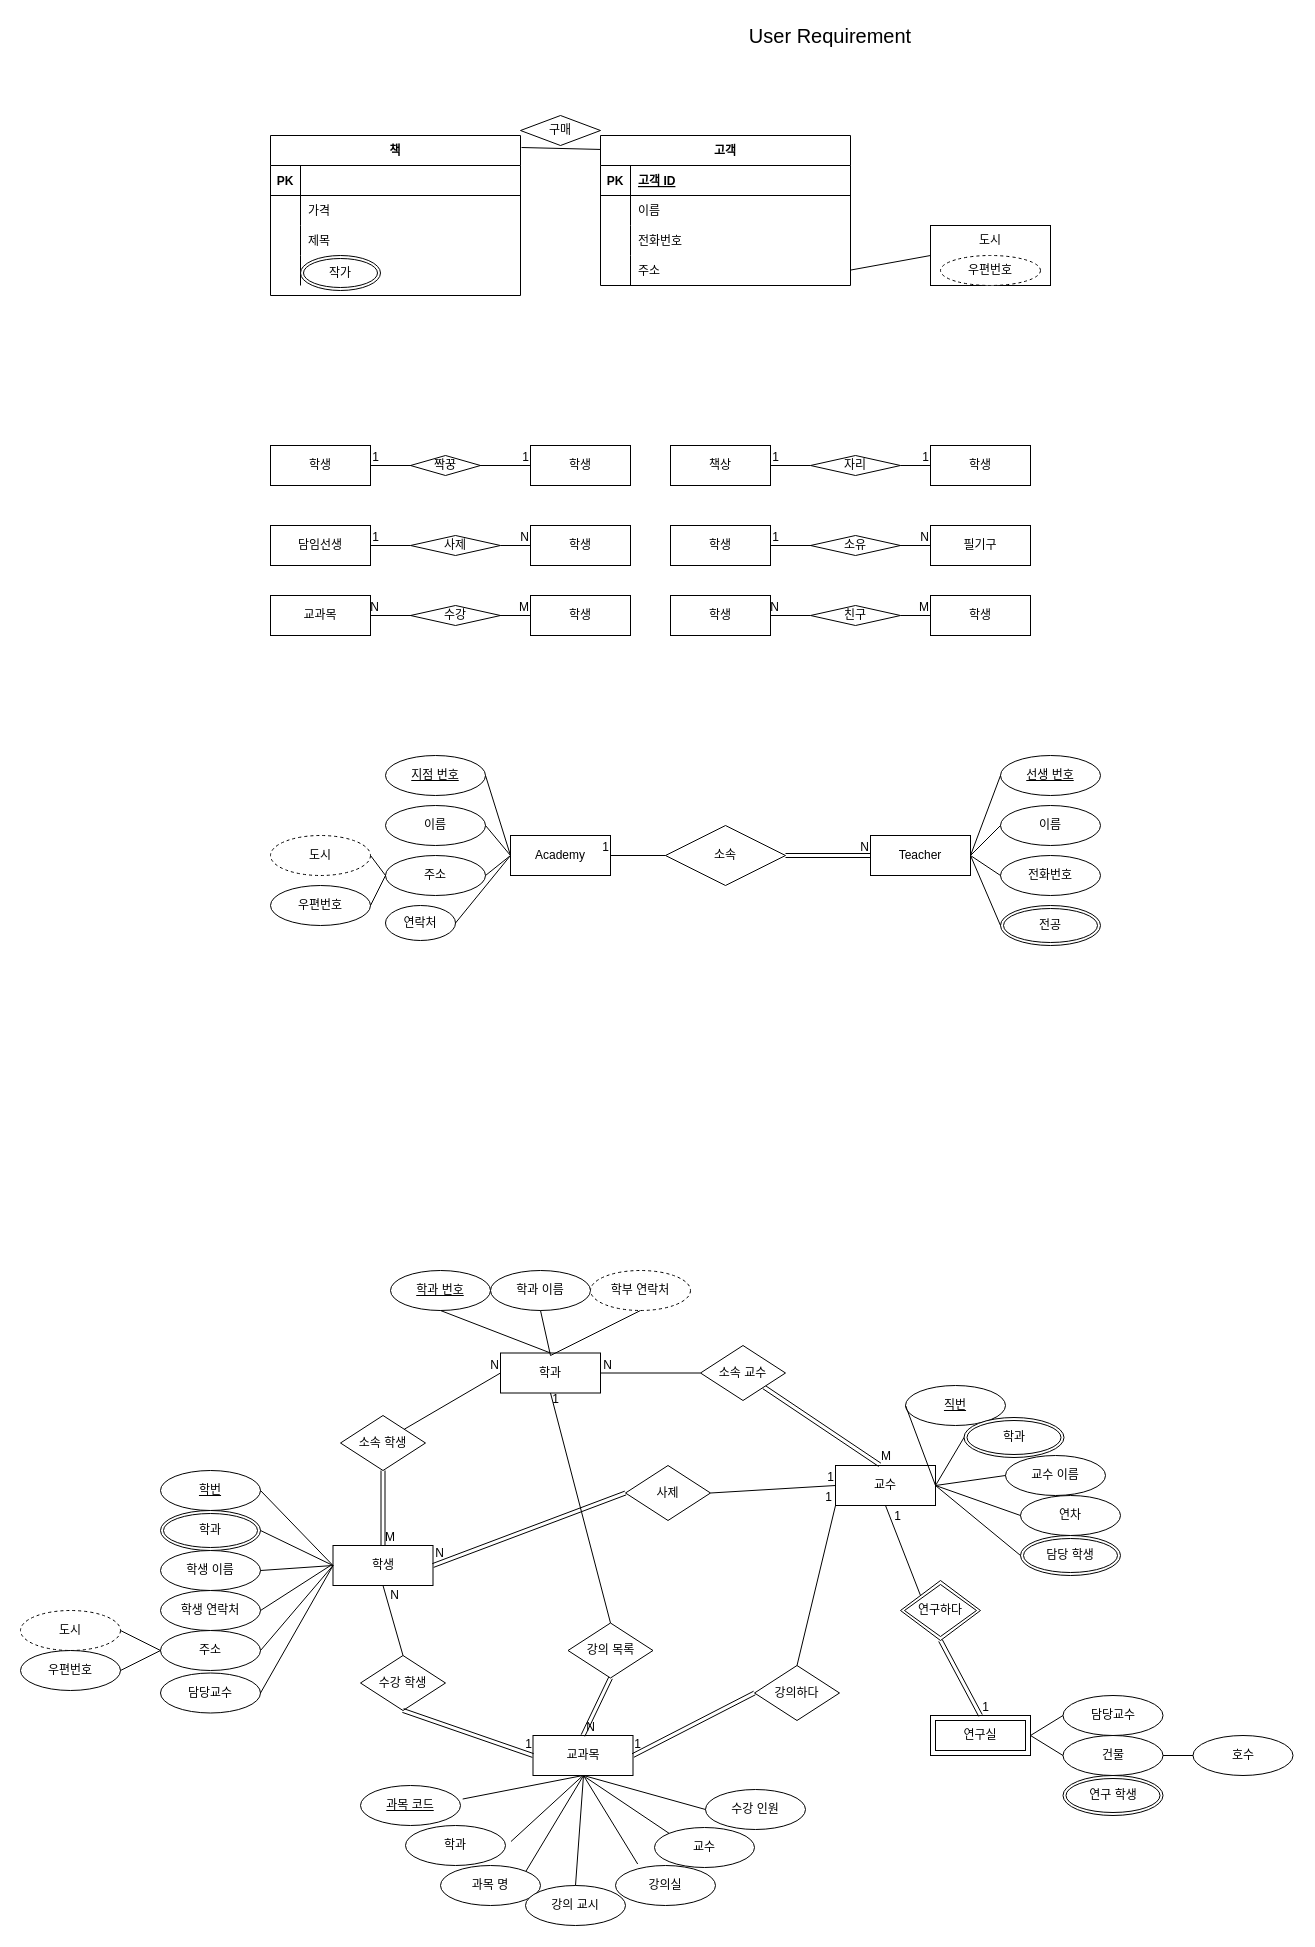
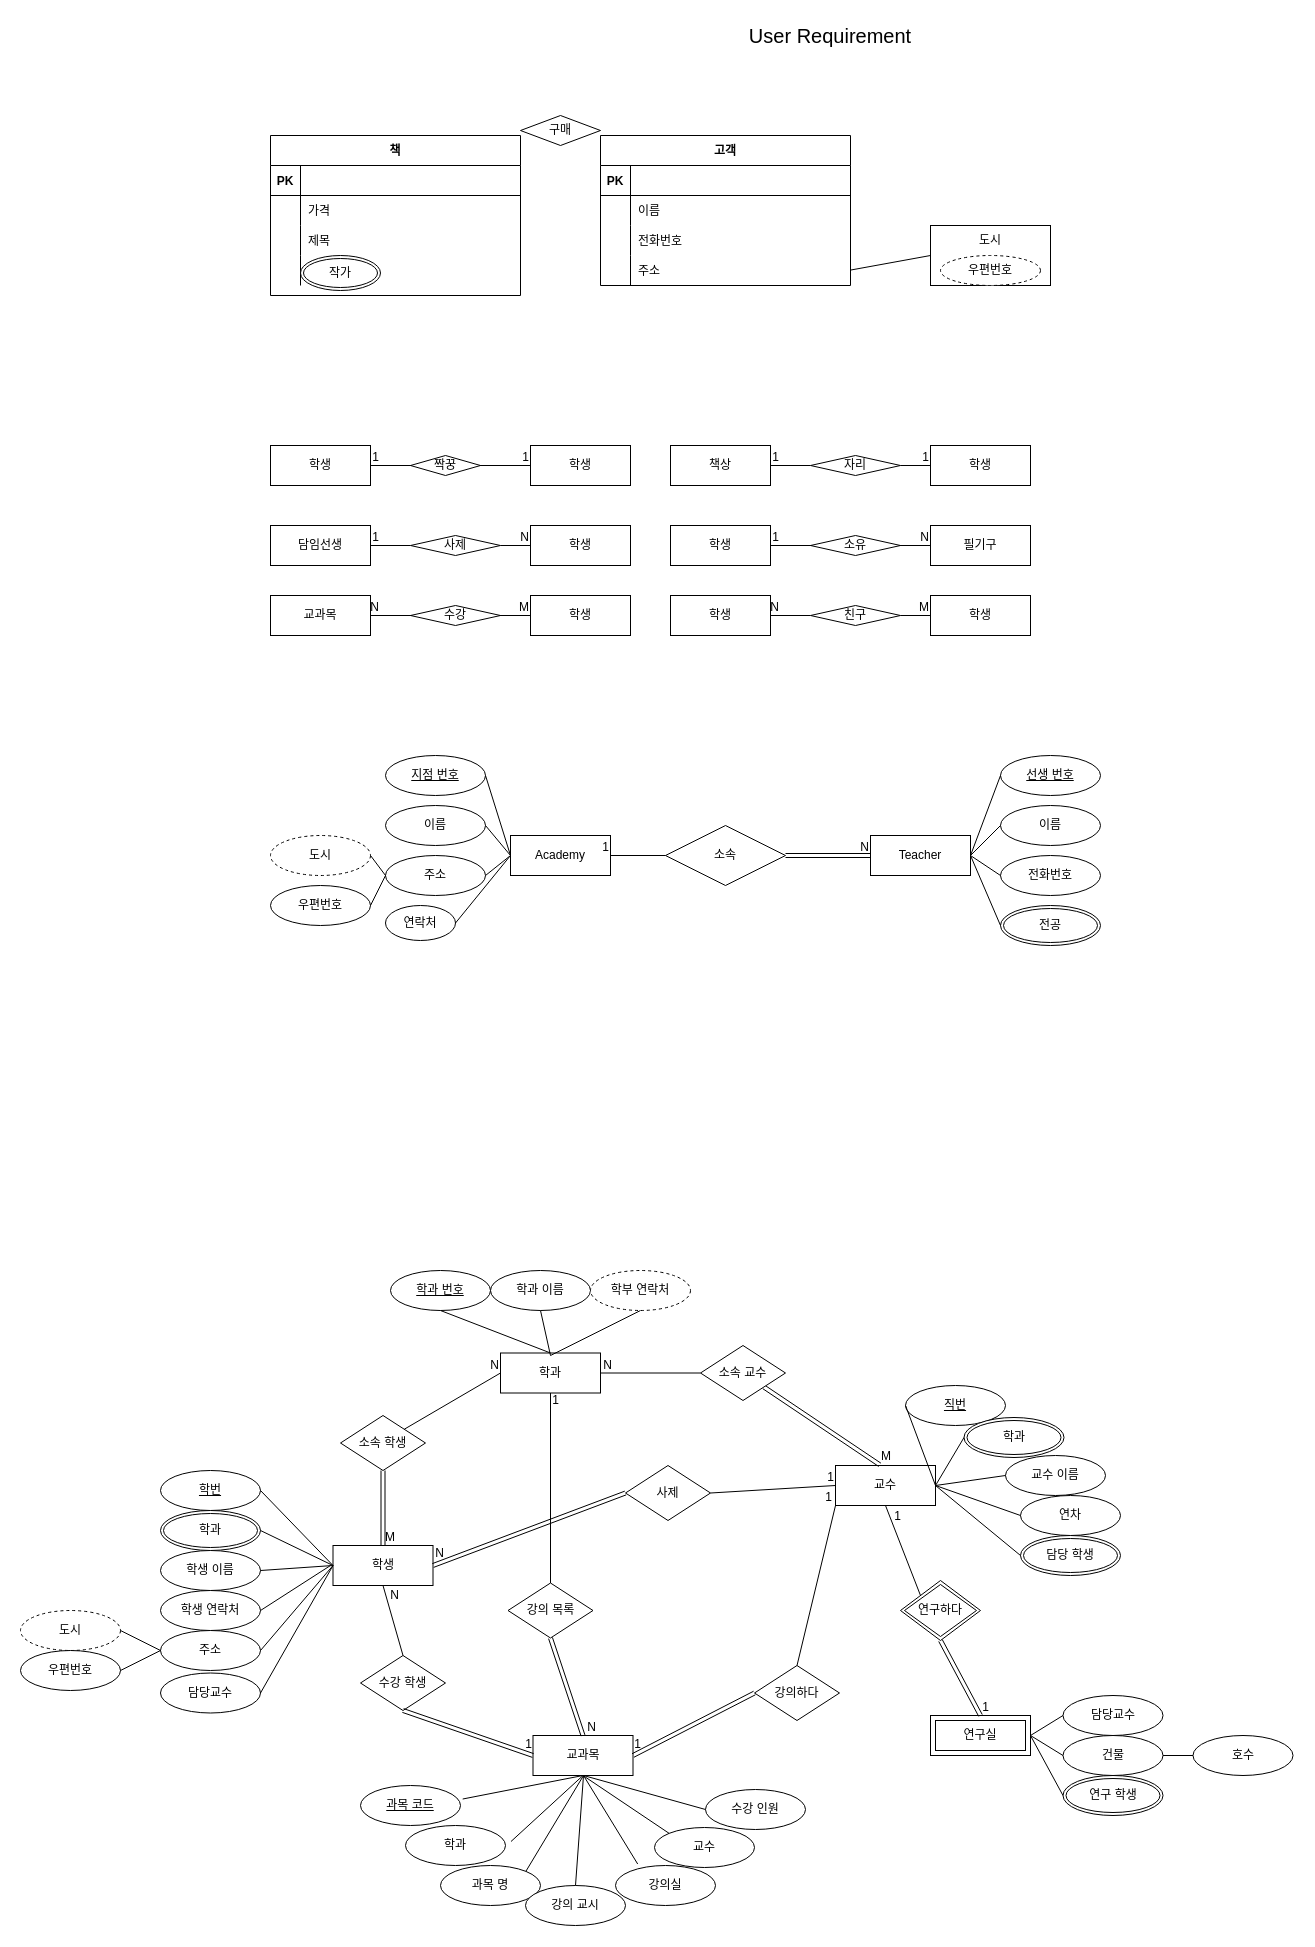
edge "고객" -- "책": removed
node "고객 ID": removed
node "강의 목록": moved (611, 1651) -> (551, 1611)
edge "연구실" -- "연구 학생": added
